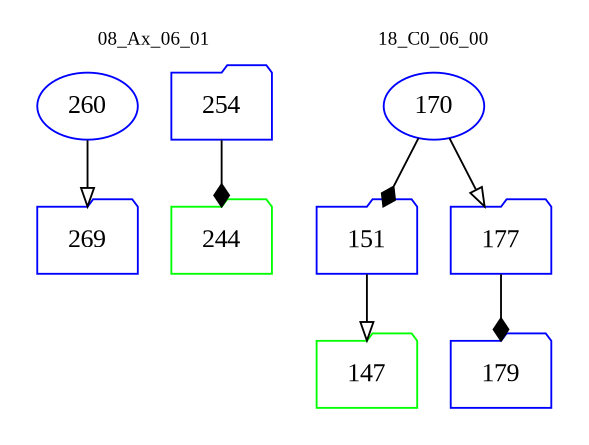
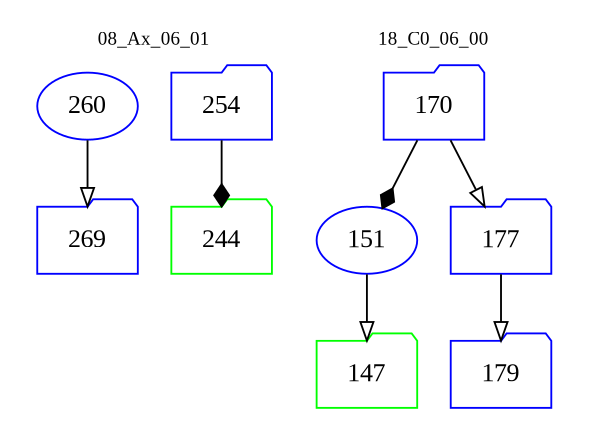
node "170": shape ellipse -> folder
node "151": shape folder -> ellipse
edge "177" -> "179": arrowhead diamond -> onormal
